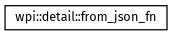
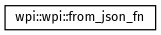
node "wpi::detail::from_json_fn": label "wpi::detail::from_json_fn" -> "wpi::wpi::from_json_fn"
